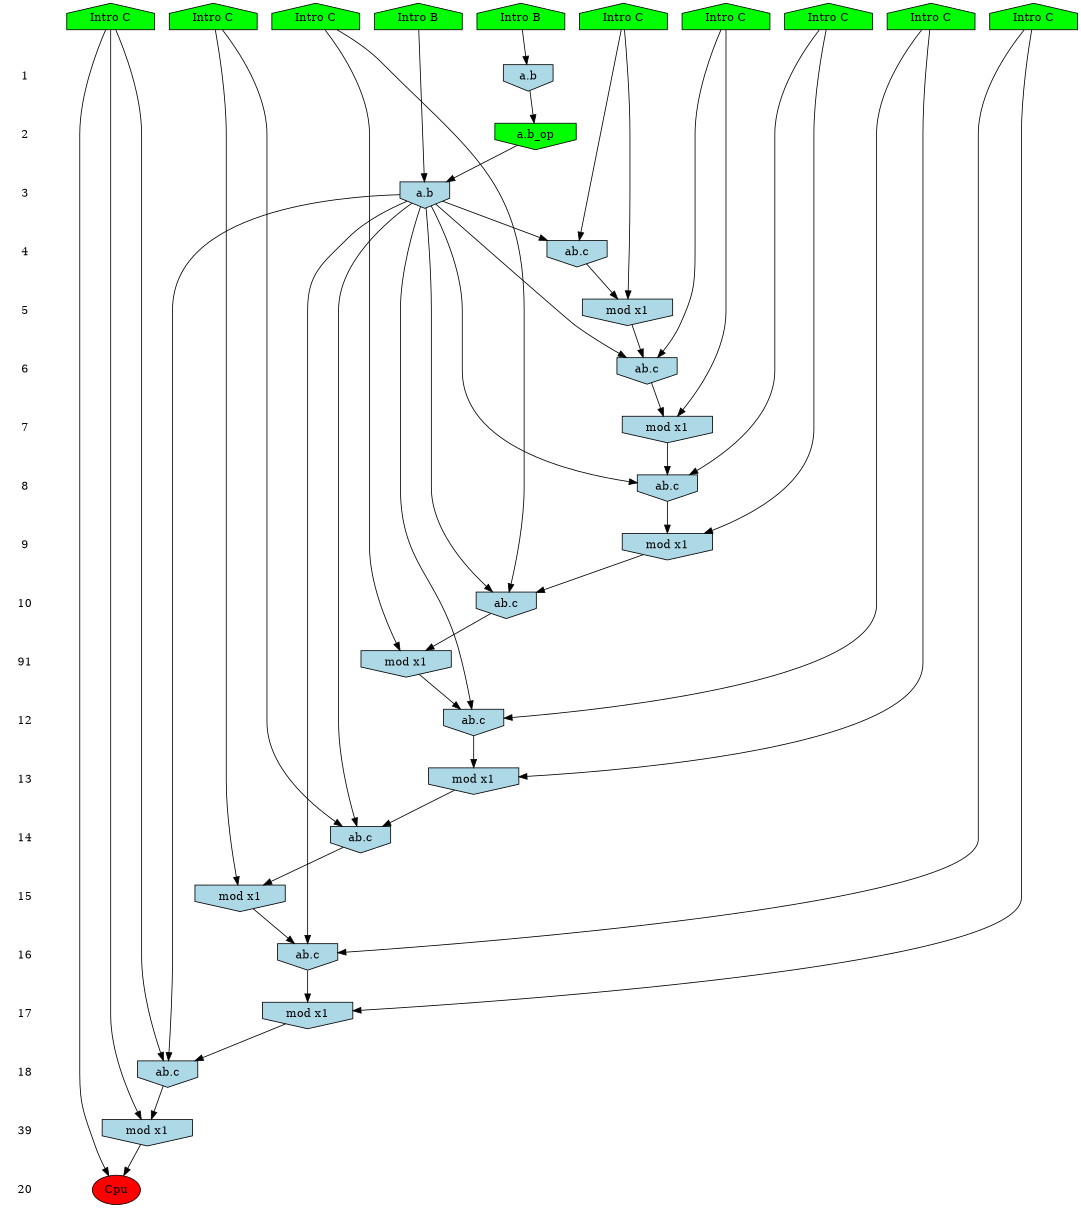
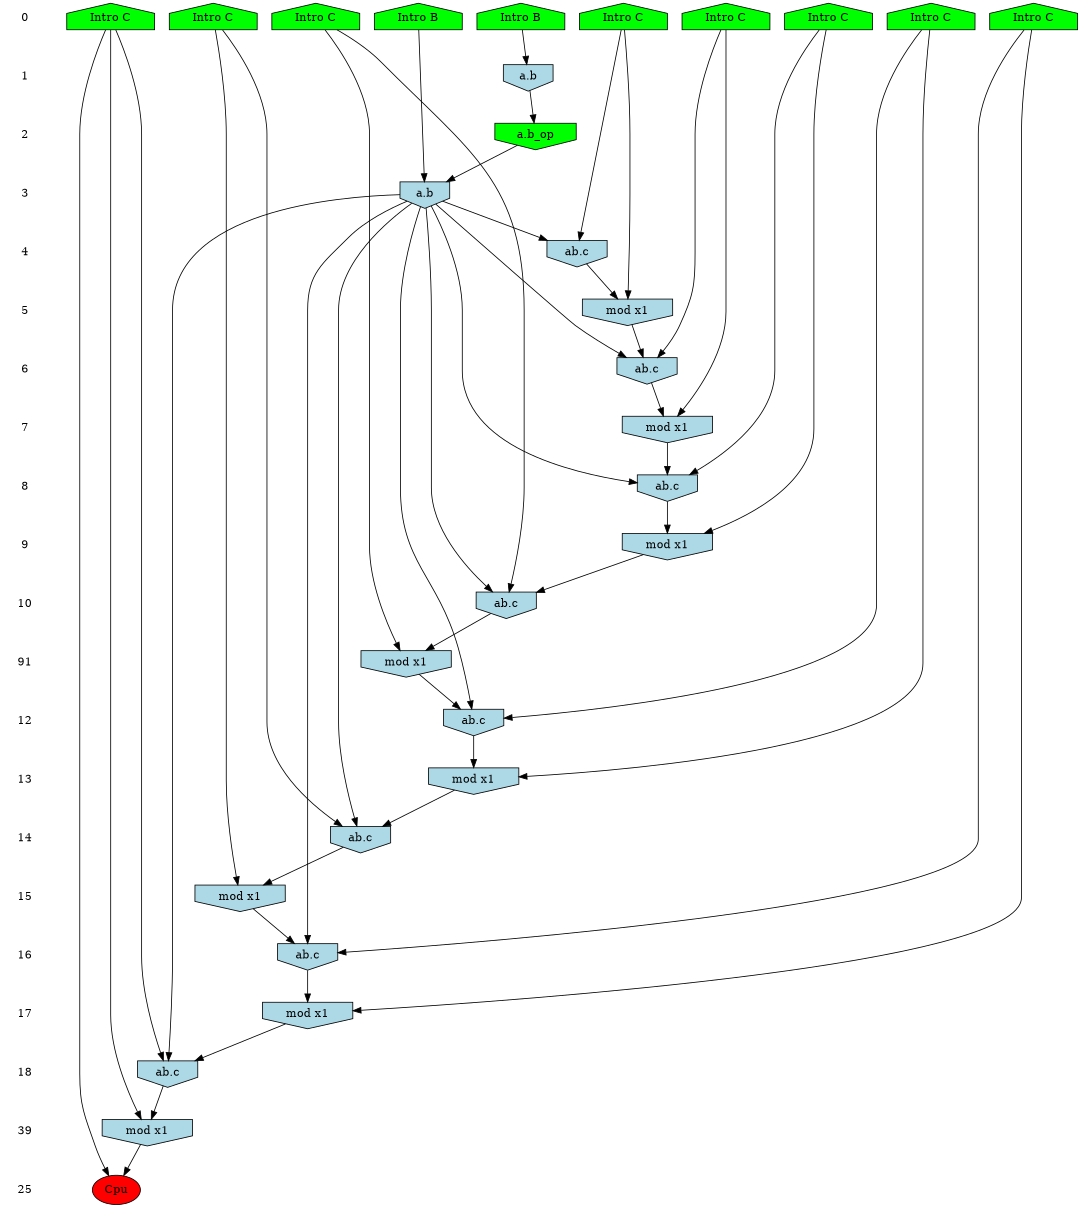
node "0": added
node "20": label "20" -> "25"
